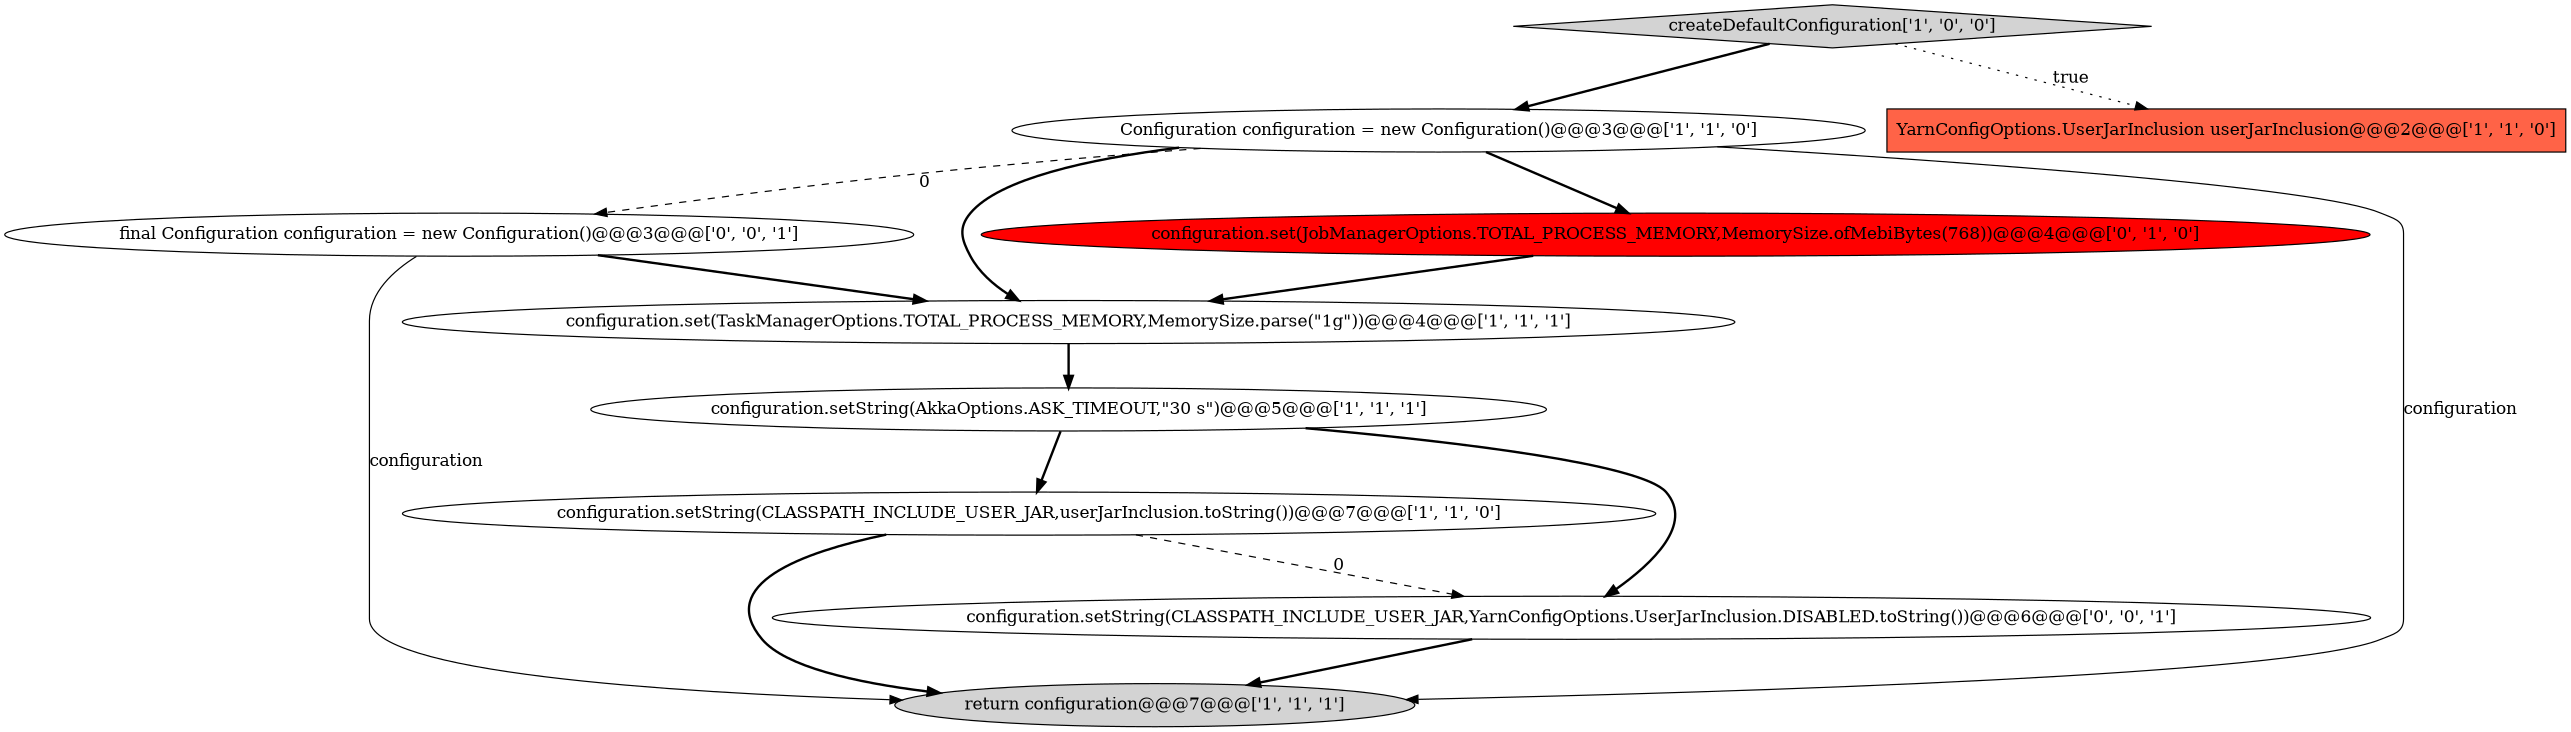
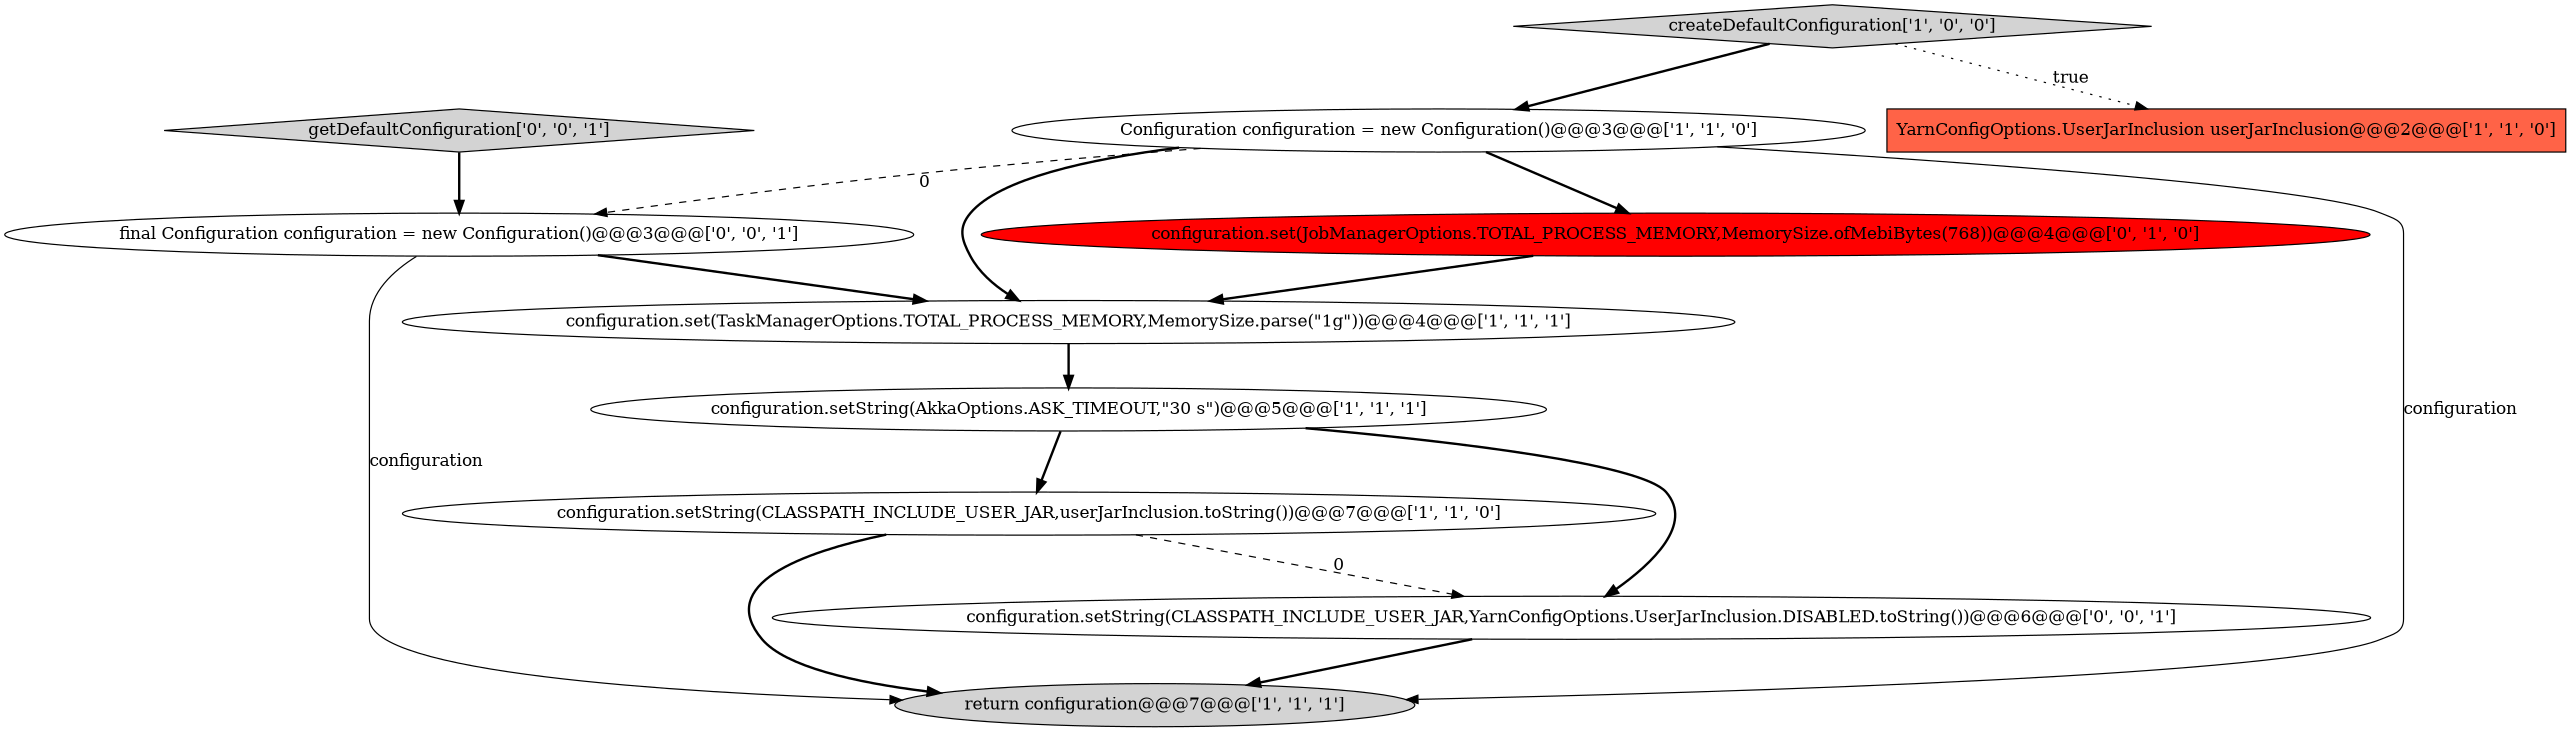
node "getDefaultConfiguration['0', '0', '1']": added
